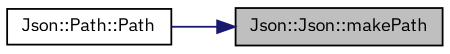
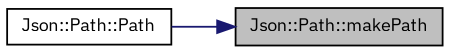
node "Json::Json::makePath": label "Json::Json::makePath" -> "Json::Path::makePath"
